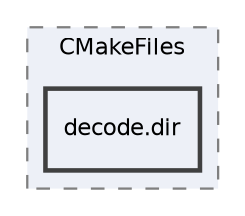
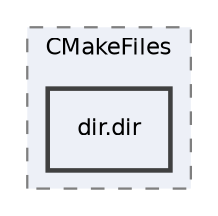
node "decode.dir": label "decode.dir" -> "dir.dir"
